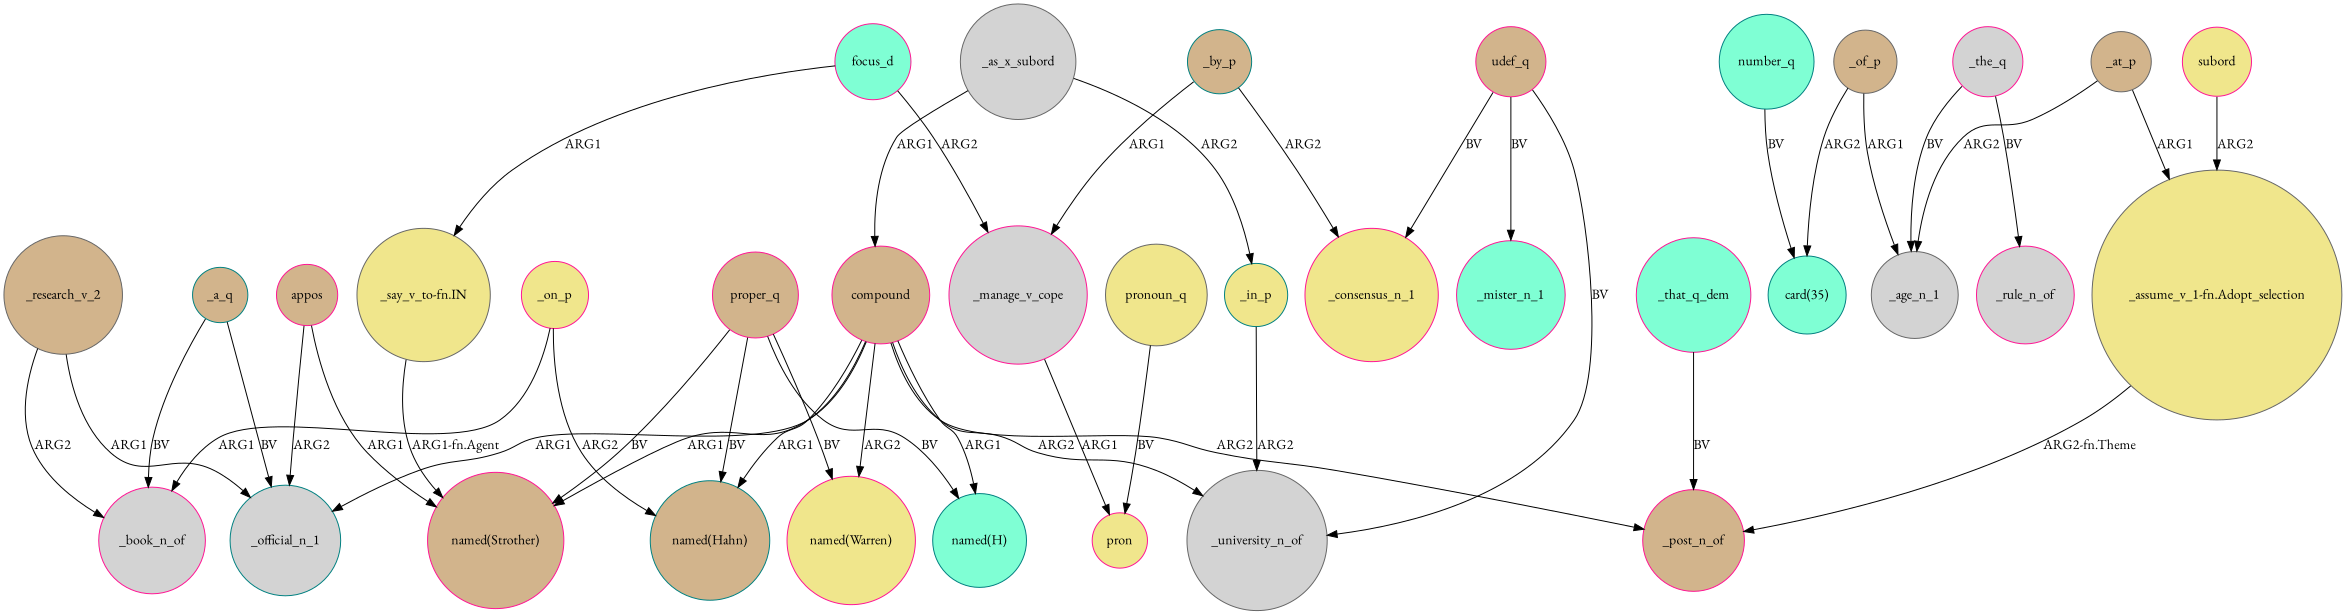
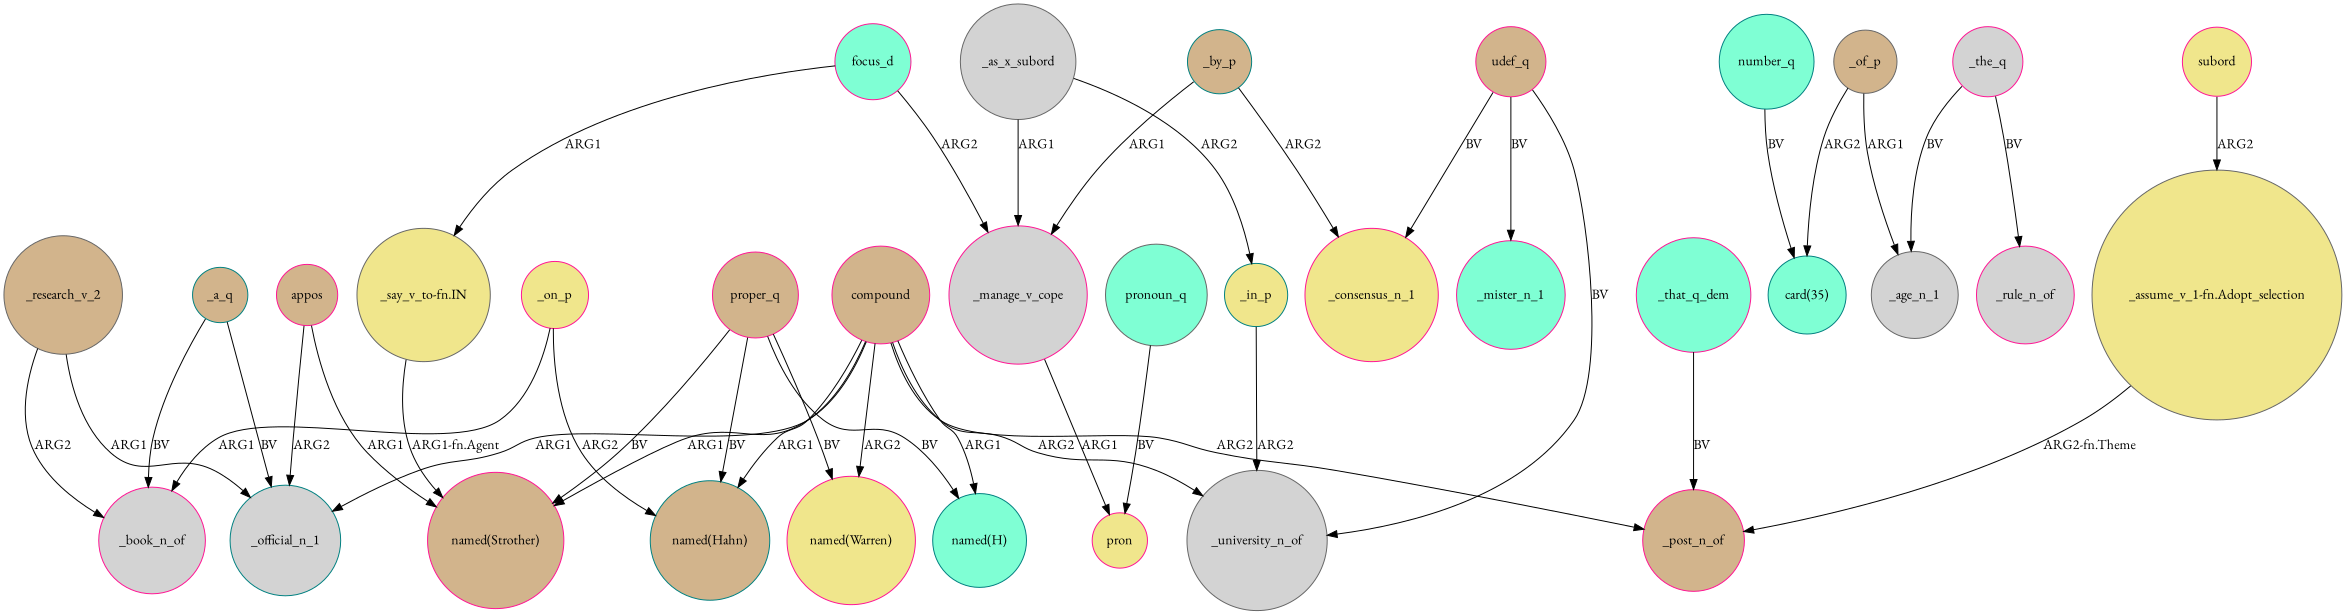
node "_at_p": removed
edge "_as_x_subord" -> "compound": now "_as_x_subord" -> "_manage_v_cope"
node "pronoun_q": fillcolor khaki -> aquamarine
